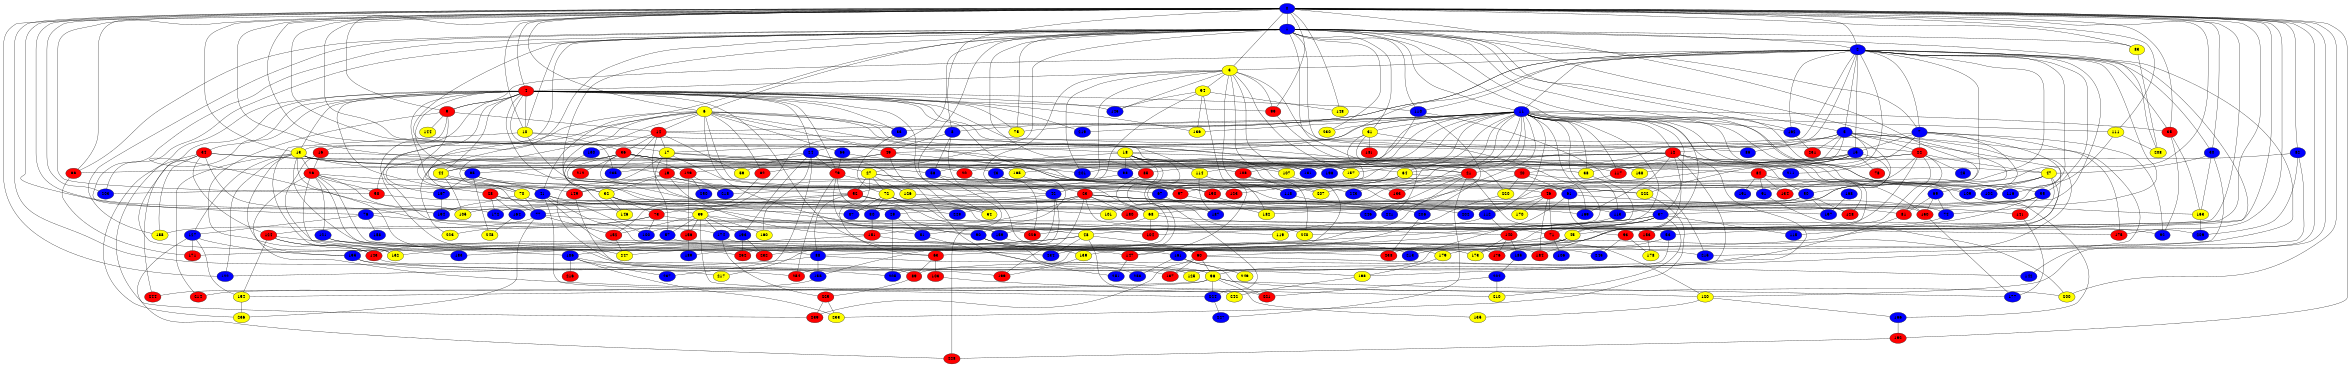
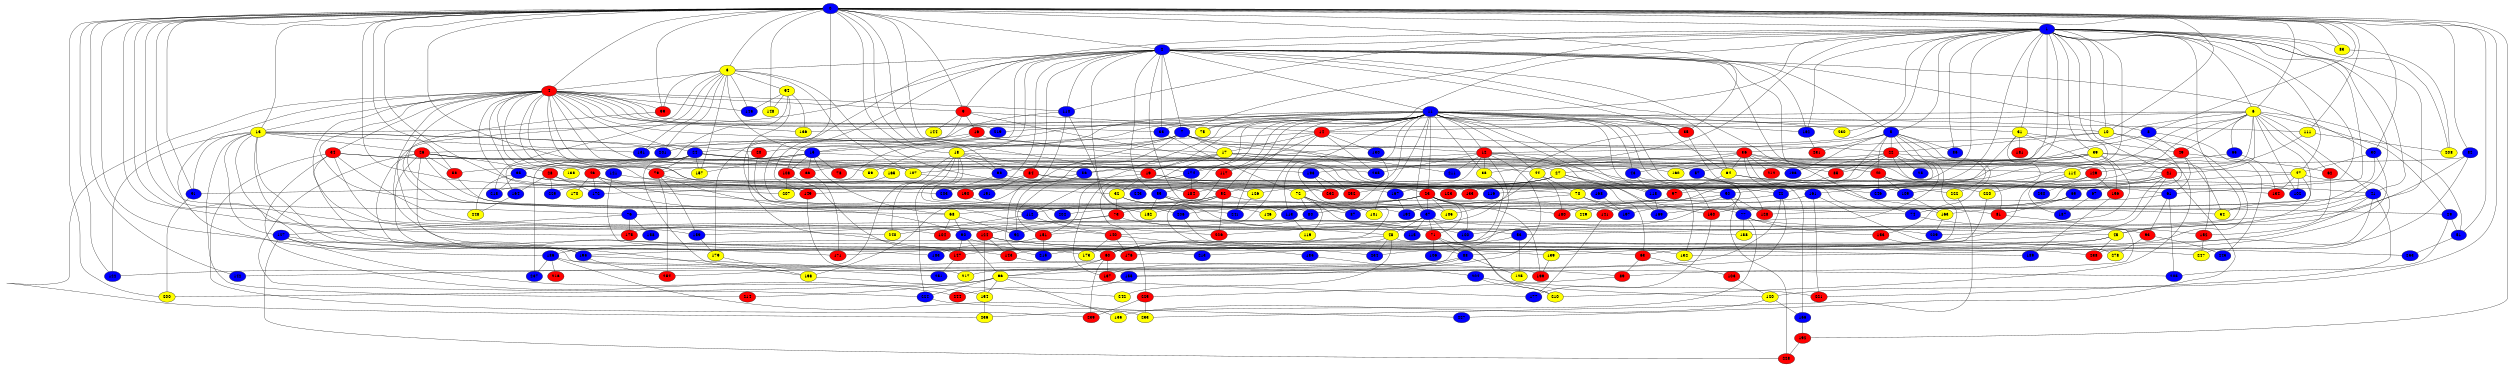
edge "18" -- "222": now "18" -- "249"
edge "32" -- "39": removed
node "223": removed
node "178": label "178" -> "278"
